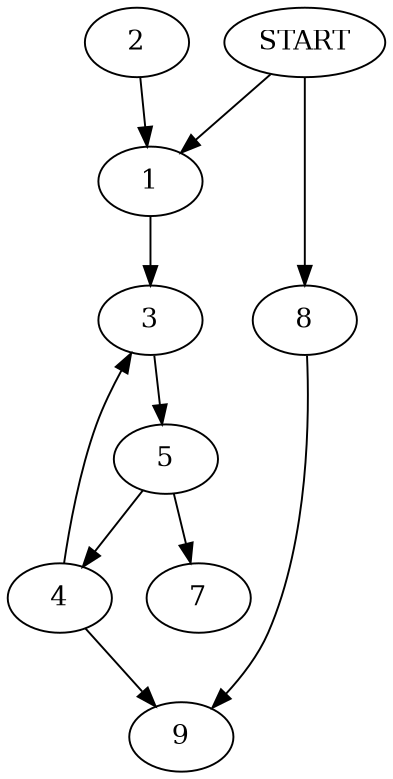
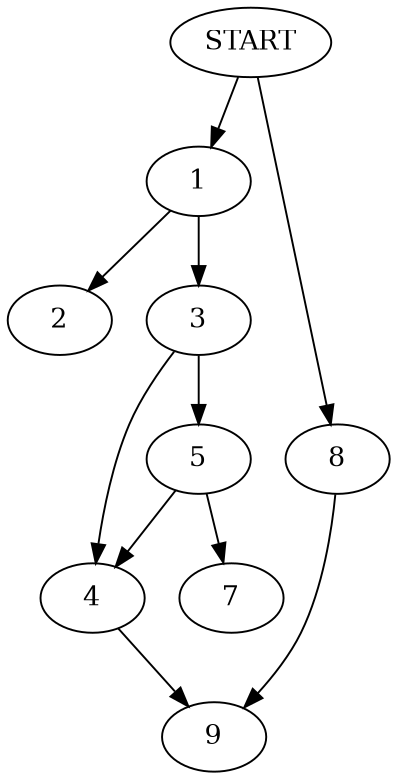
edge "2" -> "1": reversed
edge "4" -> "3": reversed
